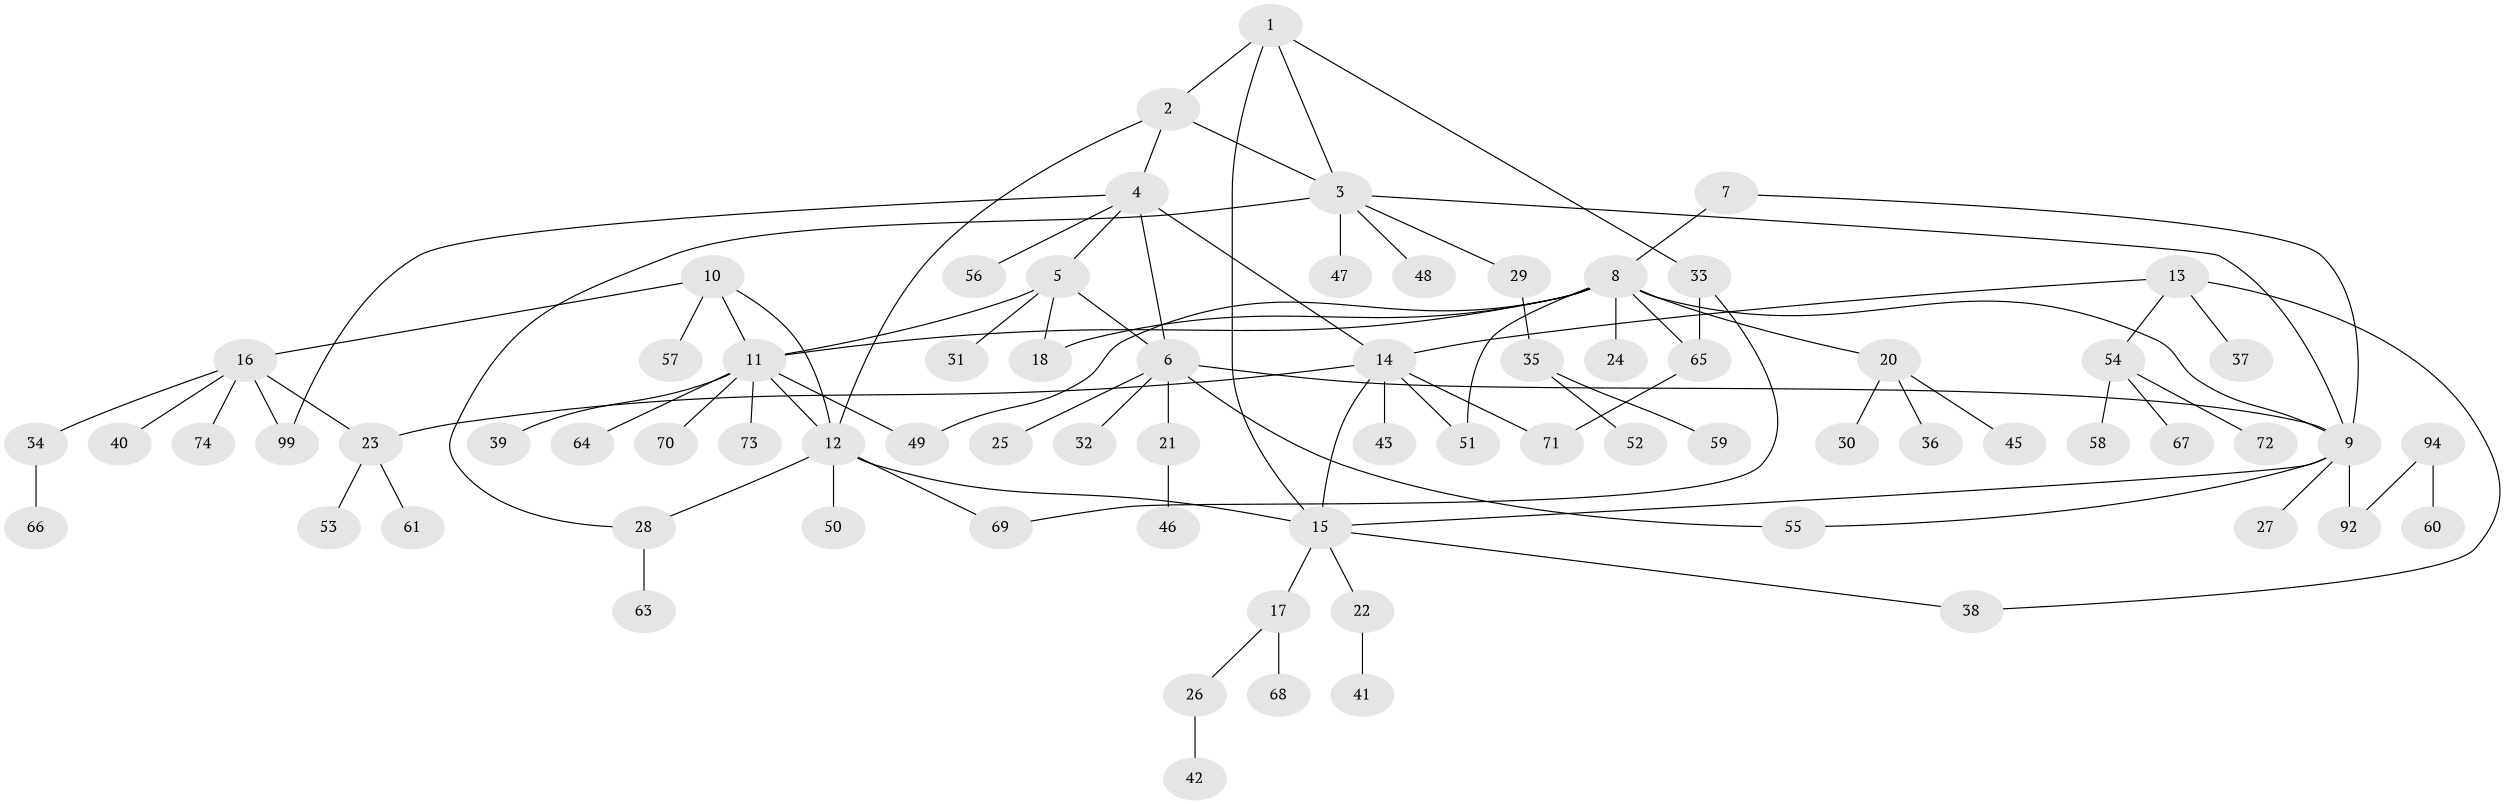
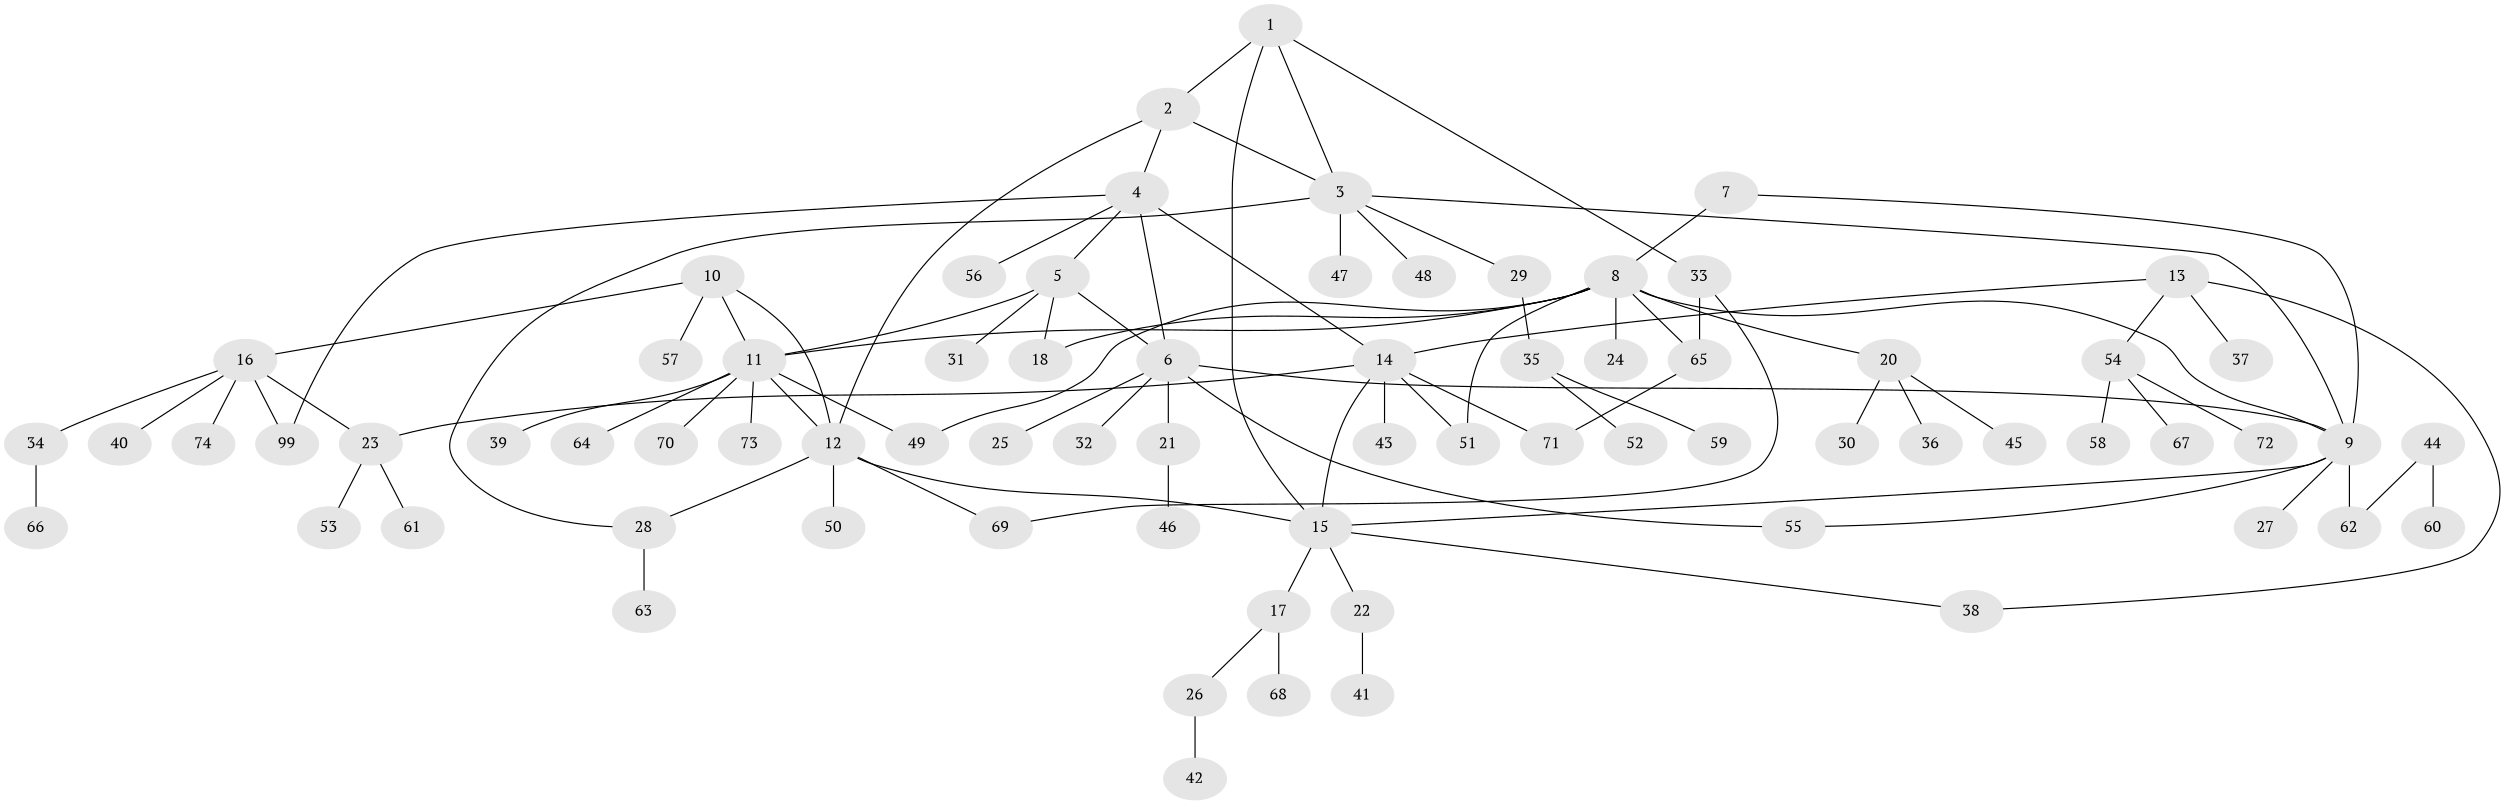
node "94": label "94" -> "44"
node "92": label "92" -> "62"
